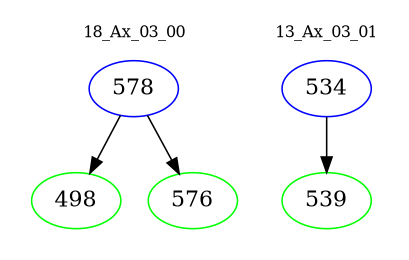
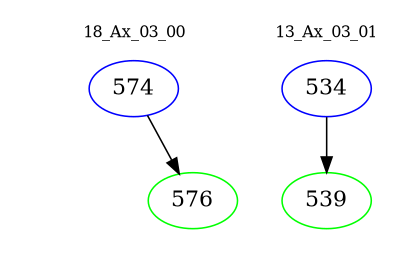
node "578": label "578" -> "574"
node "498": removed
